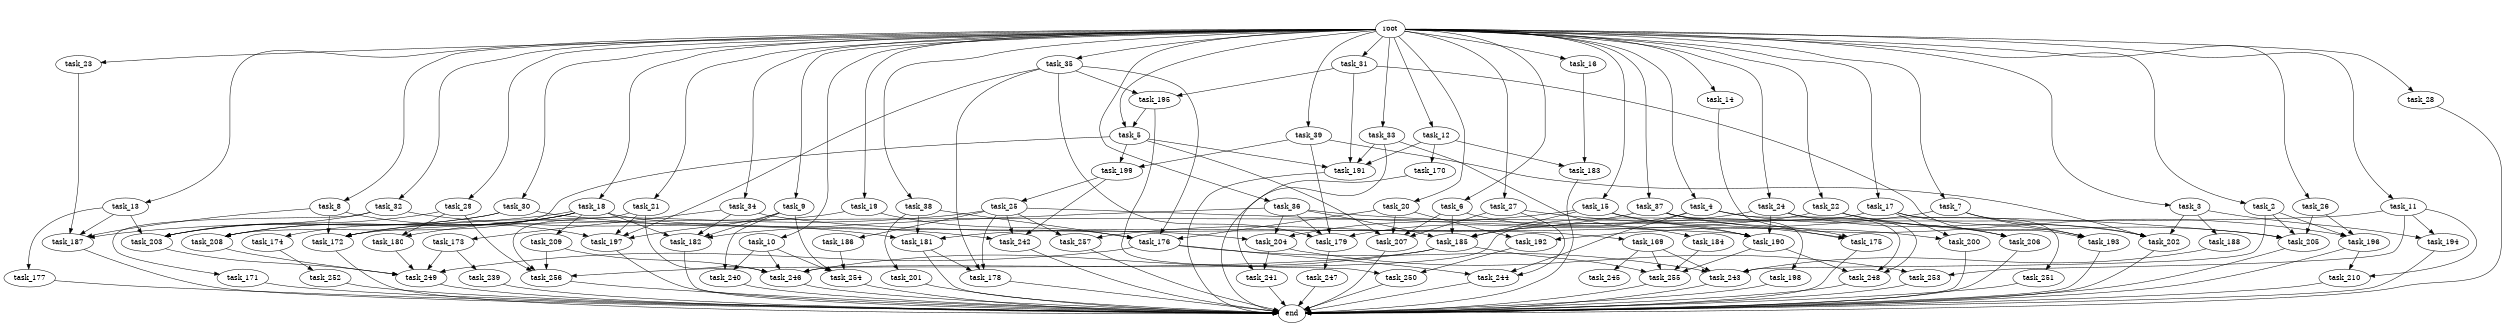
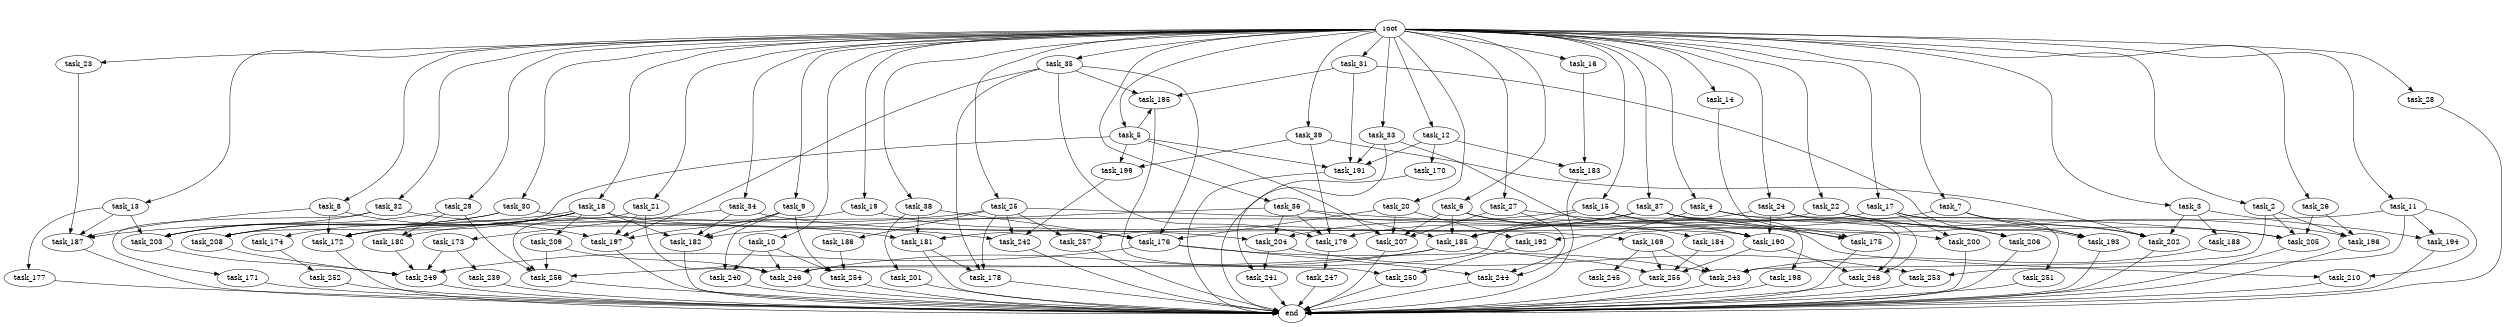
edge "task_195" -> "task_5": reversed
edge "task_199" -> "task_25": now "root" -> "task_25"
edge "task_4" -> "task_179": now "task_37" -> "task_179"
edge "task_196" -> "task_210": now "task_6" -> "task_210"
